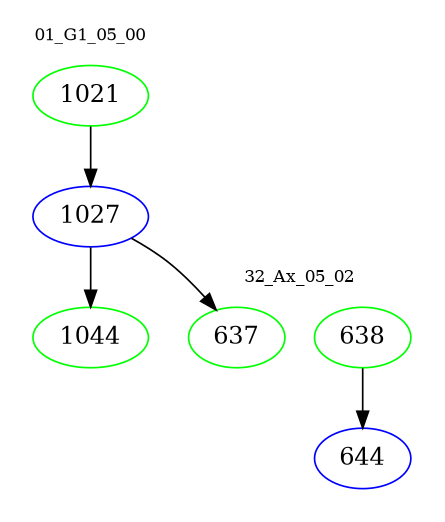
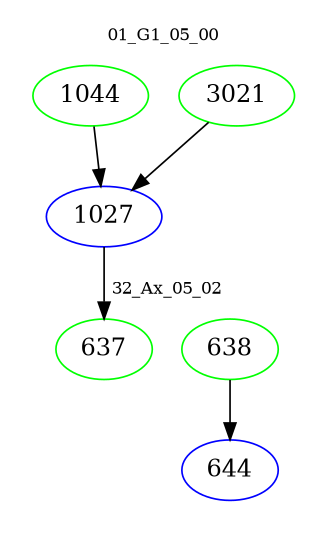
node "1021": label "1021" -> "3021"
edge "1027" -> "1044": reversed
